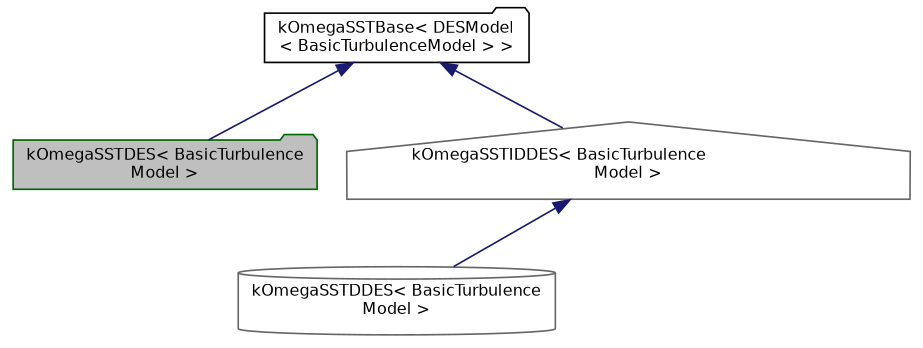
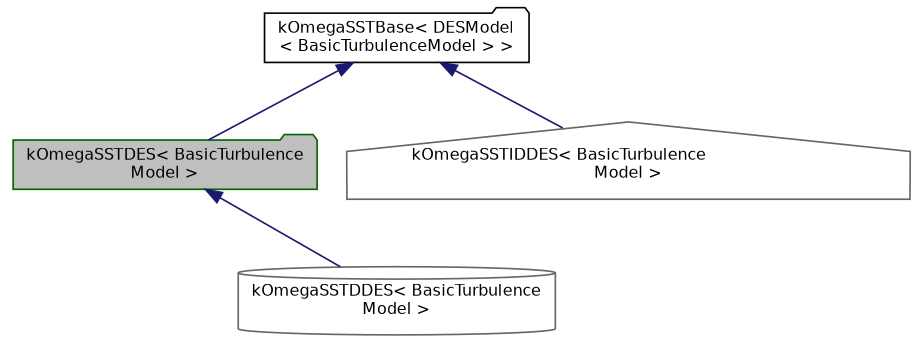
edge "kOmegaSSTDDES< BasicTurbulence Model >" -> "kOmegaSSTIDDES< BasicTurbulence Model >": now "kOmegaSSTDDES< BasicTurbulence Model >" -> "kOmegaSSTDES< BasicTurbulence Model >"
